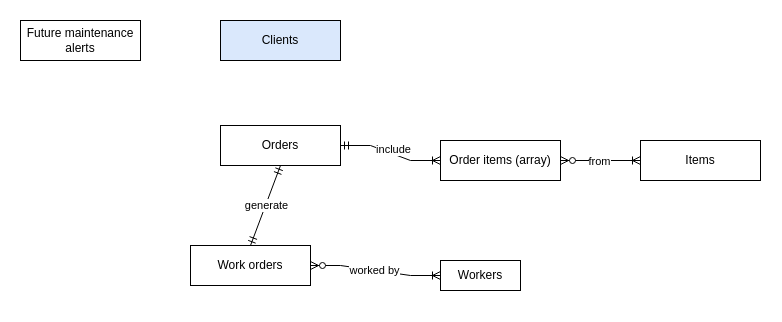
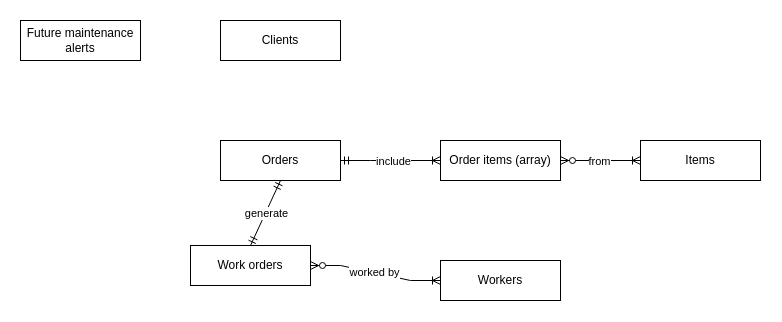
node "Clients": fillcolor #dae8fc -> #ffffff
node "Orders": moved (281, 146) -> (281, 161)
node "Workers": size 80x30 -> 120x40
